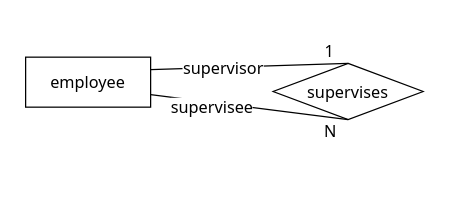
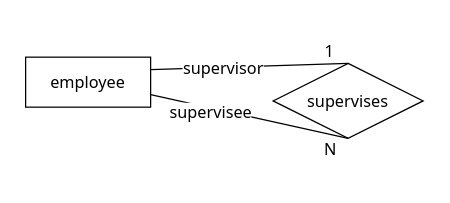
node "supervises": size 150x56 -> 150x75
